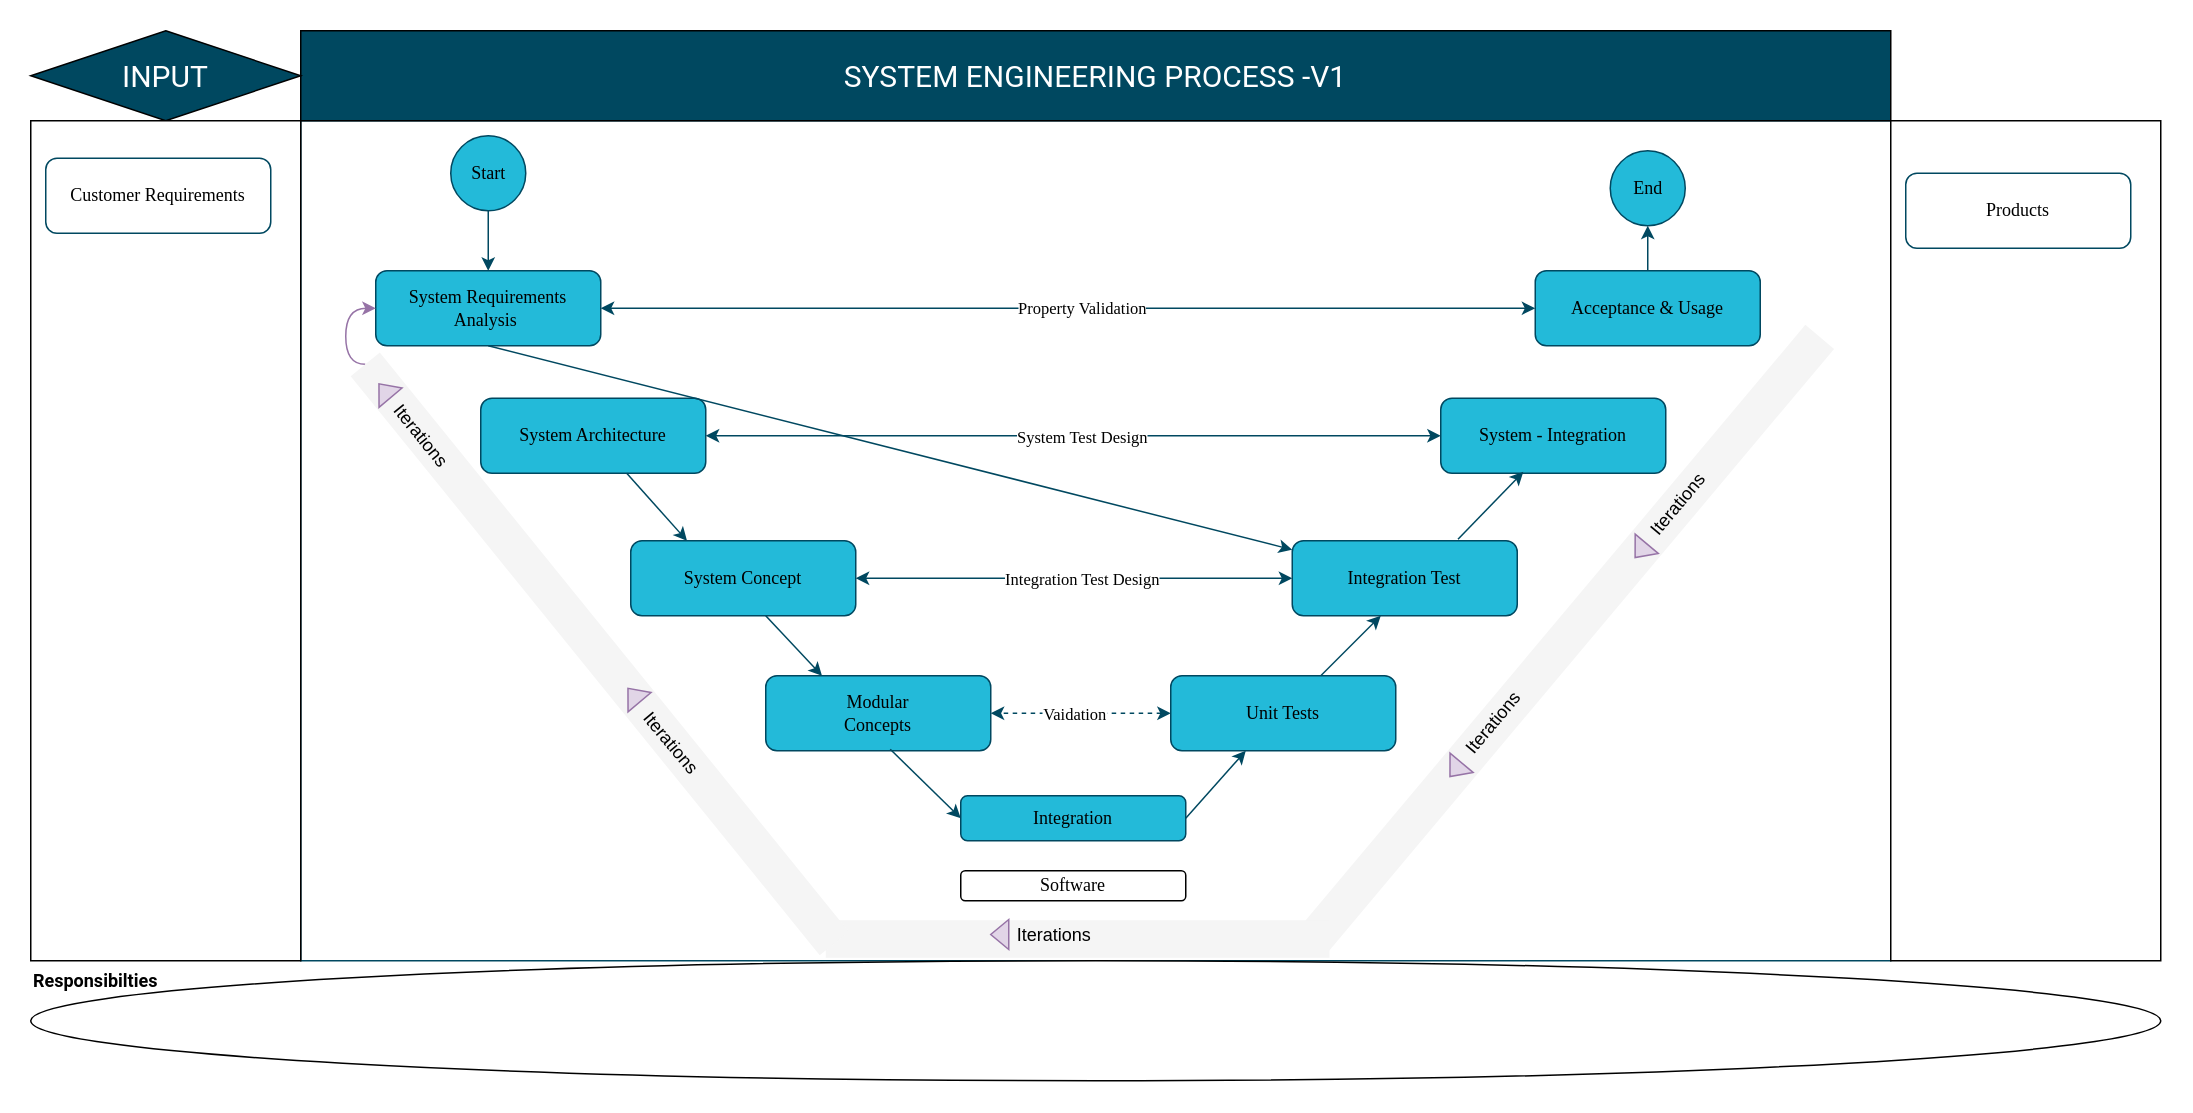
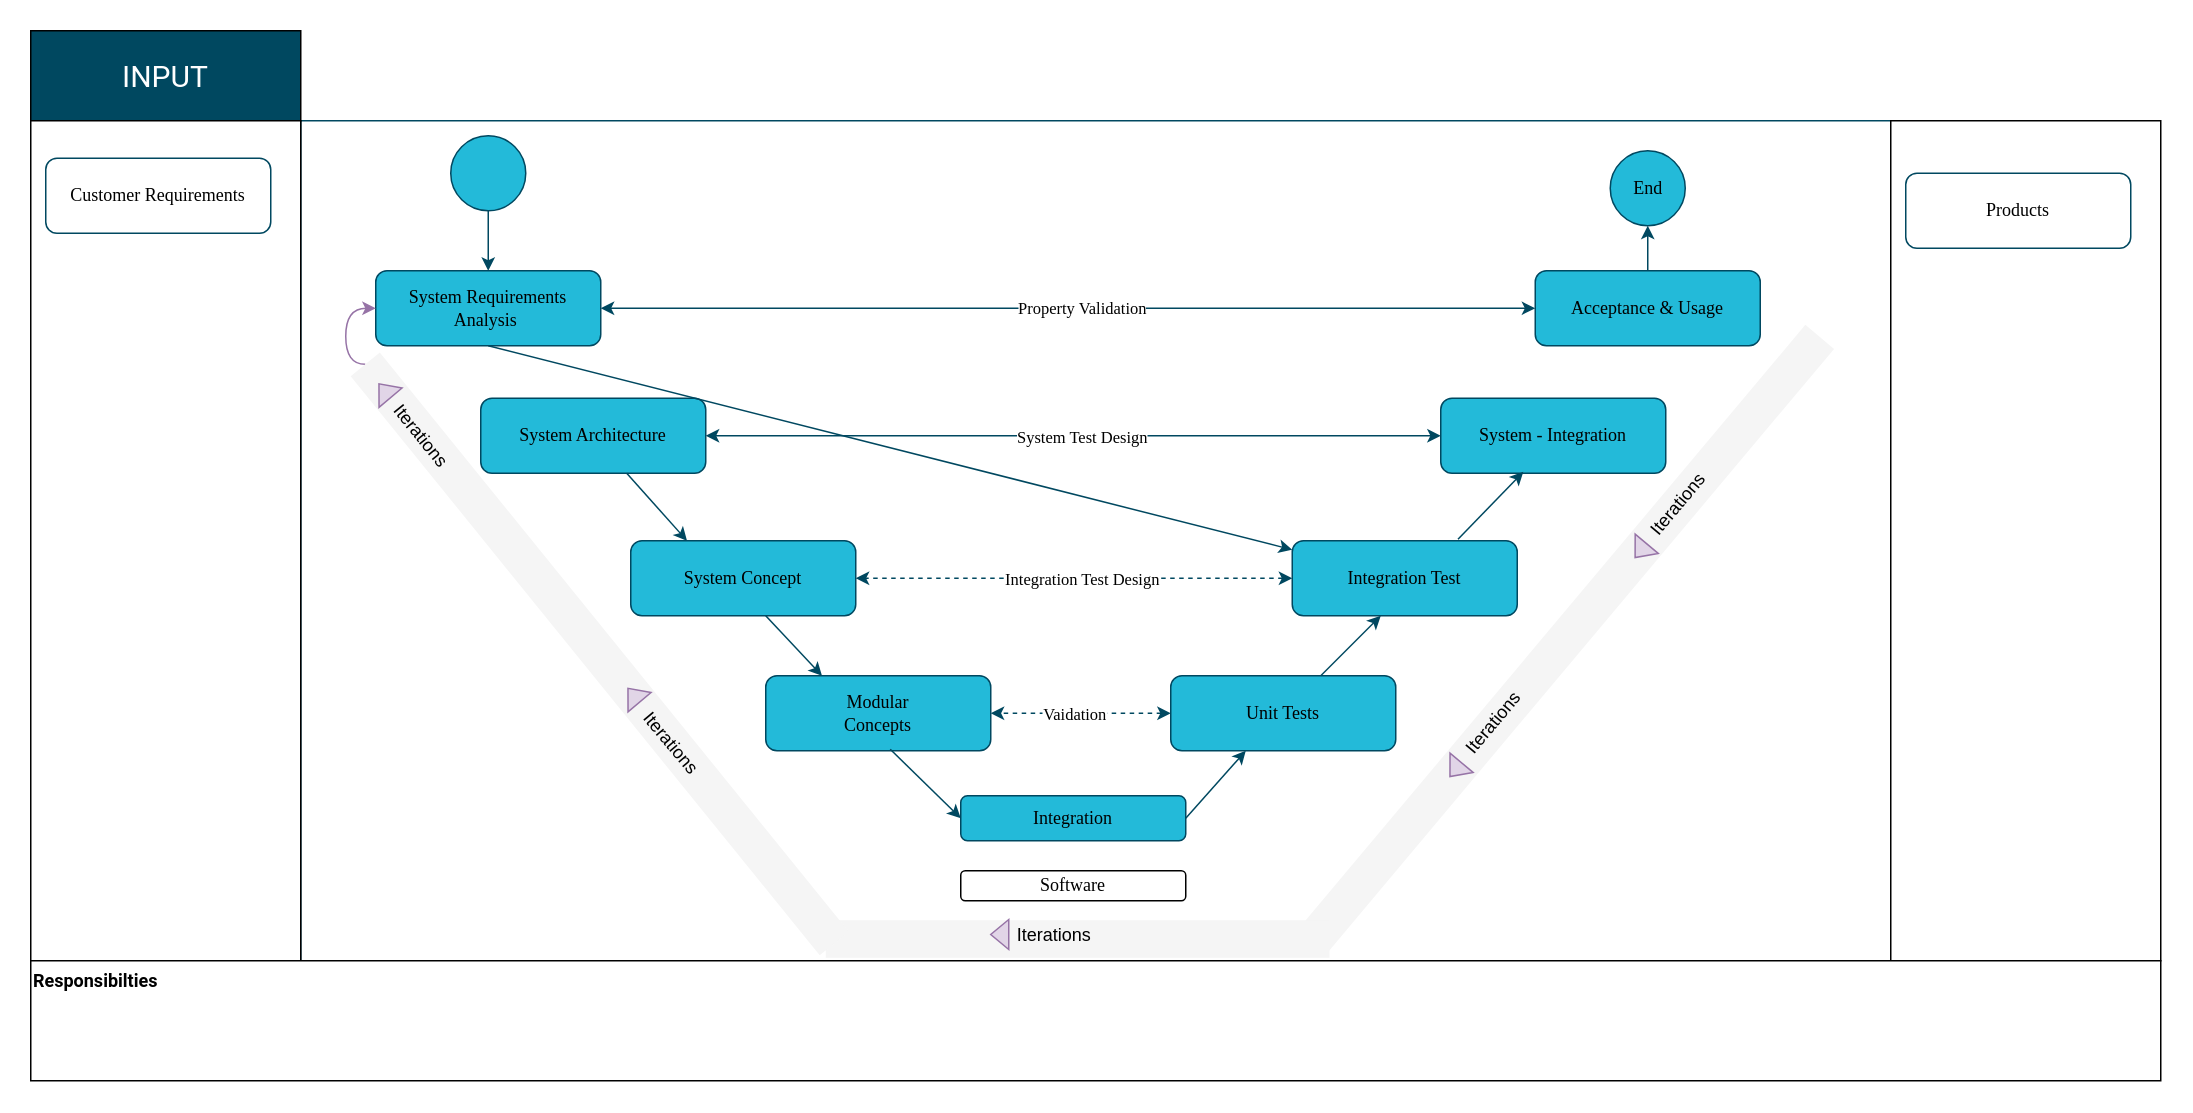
node "INPUT": shape diamond -> rectangle
node "SYSTEM ENGINEERING PROCESS -V1": removed
node "Start": removed
edge "System Concept" -- "Integration Test": style solid -> dashed
node "Responsibilties": shape ellipse -> rectangle
